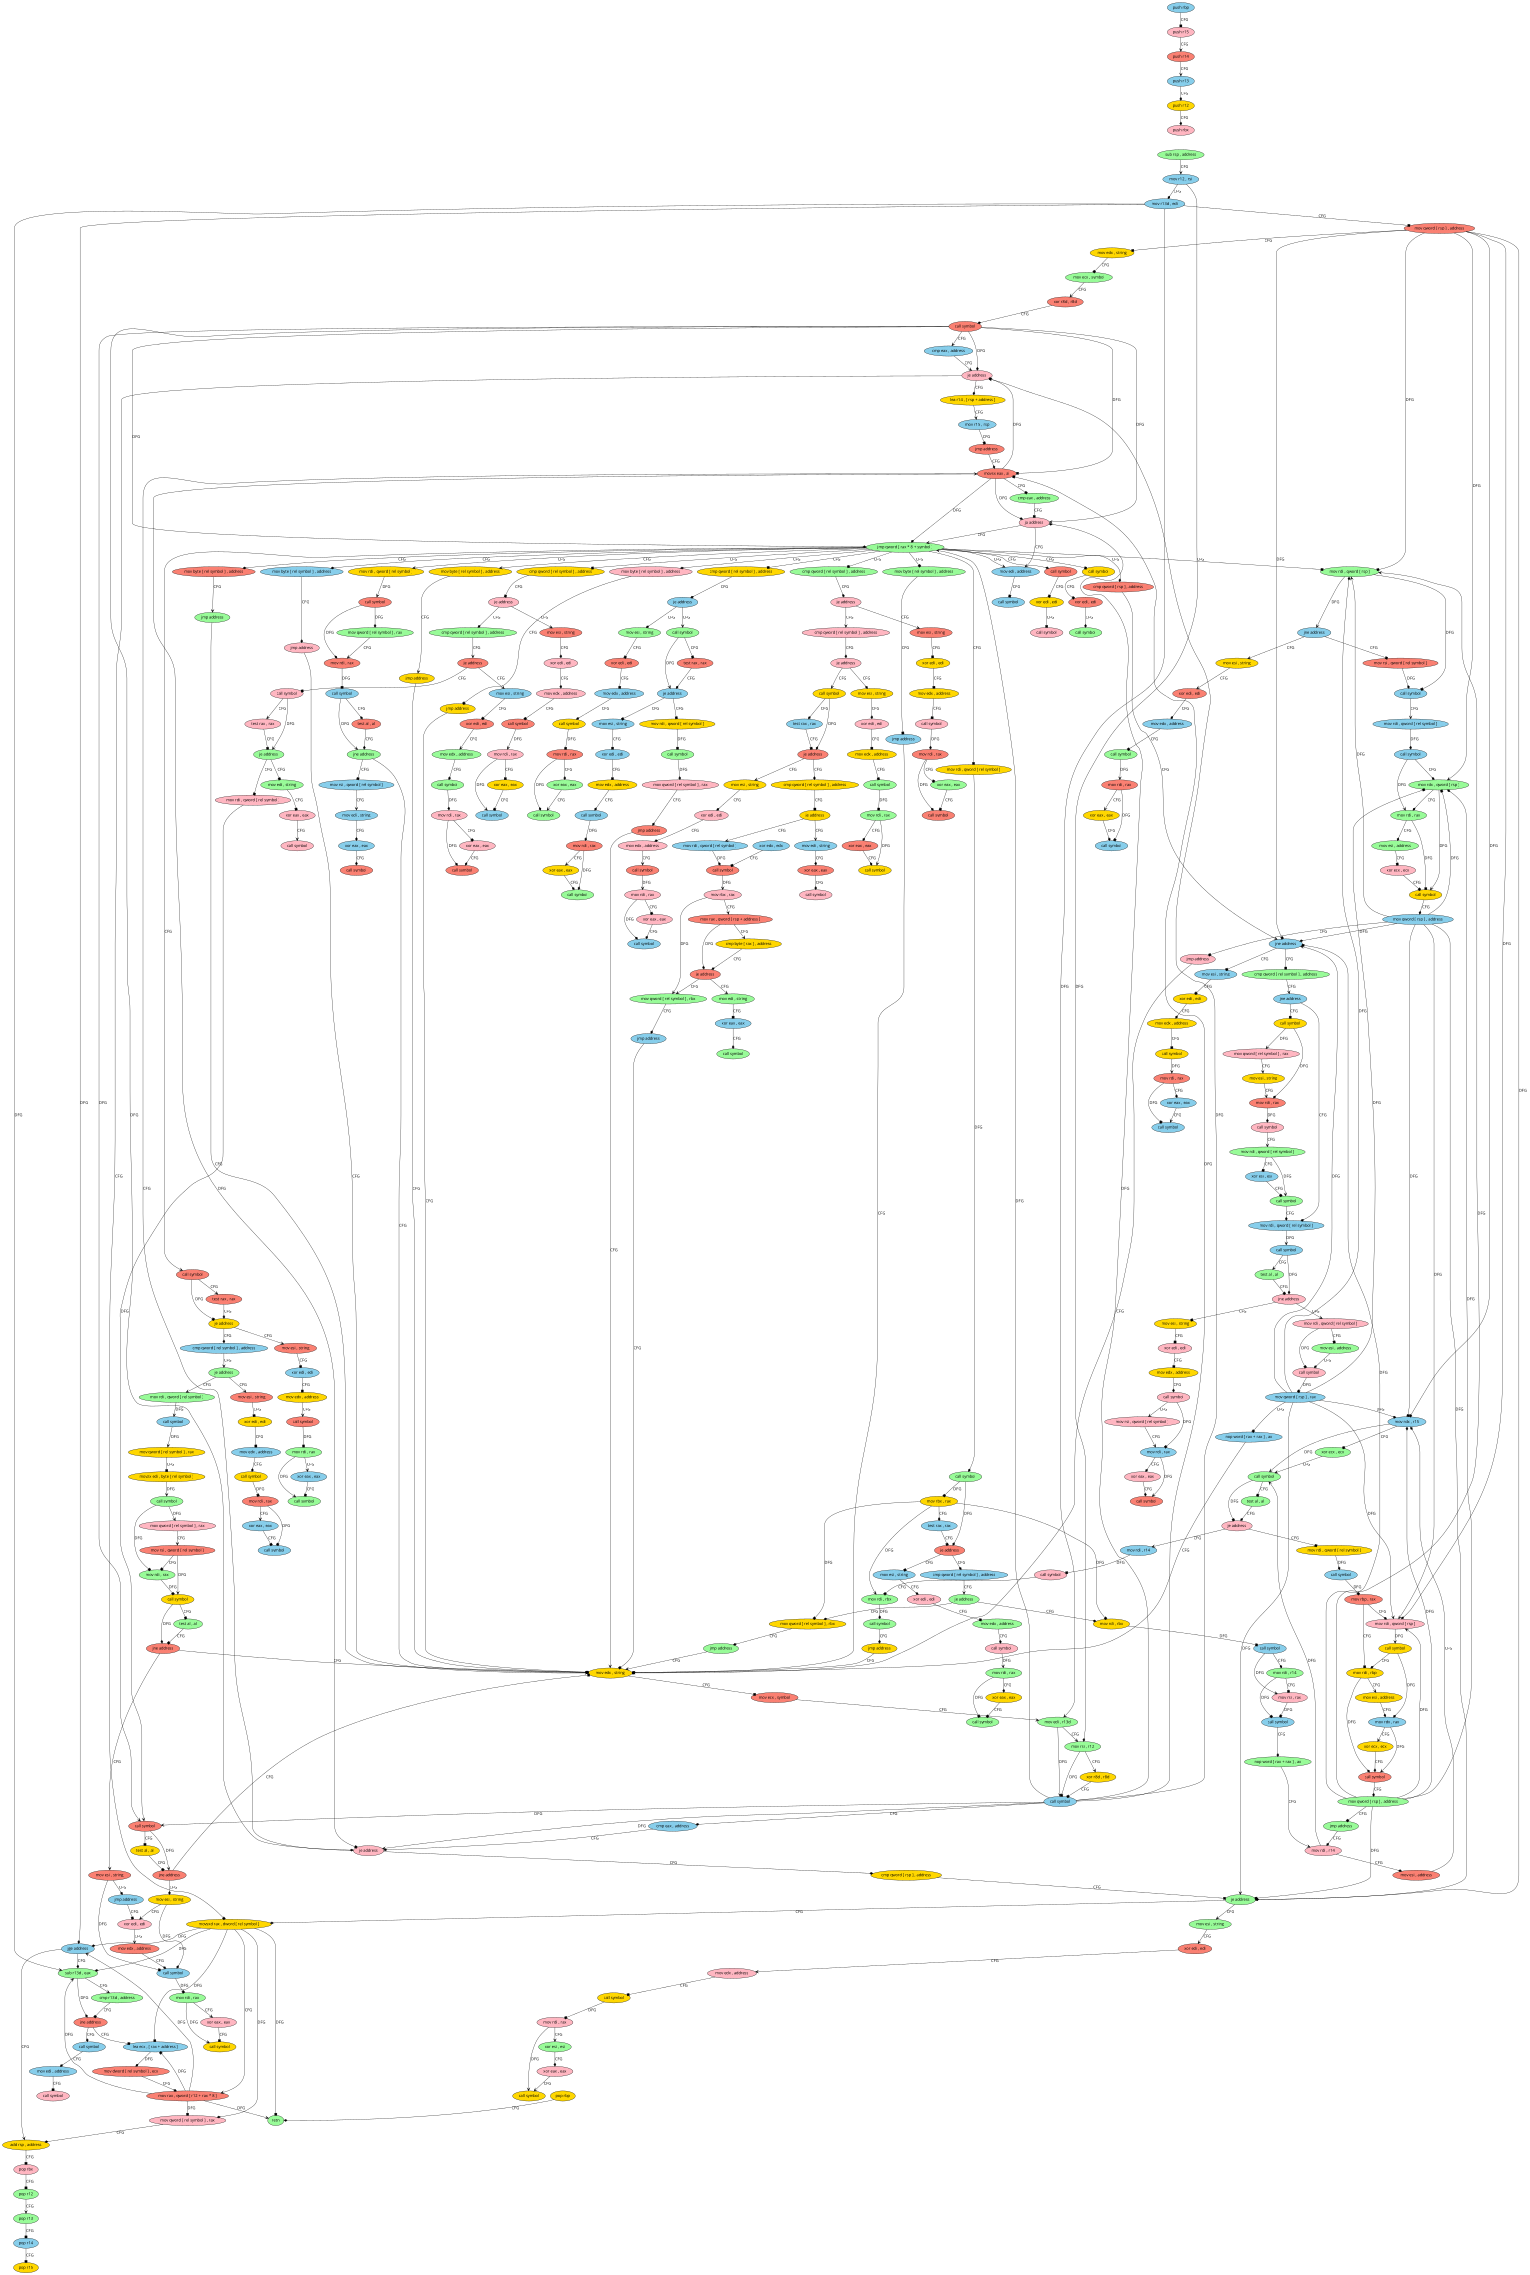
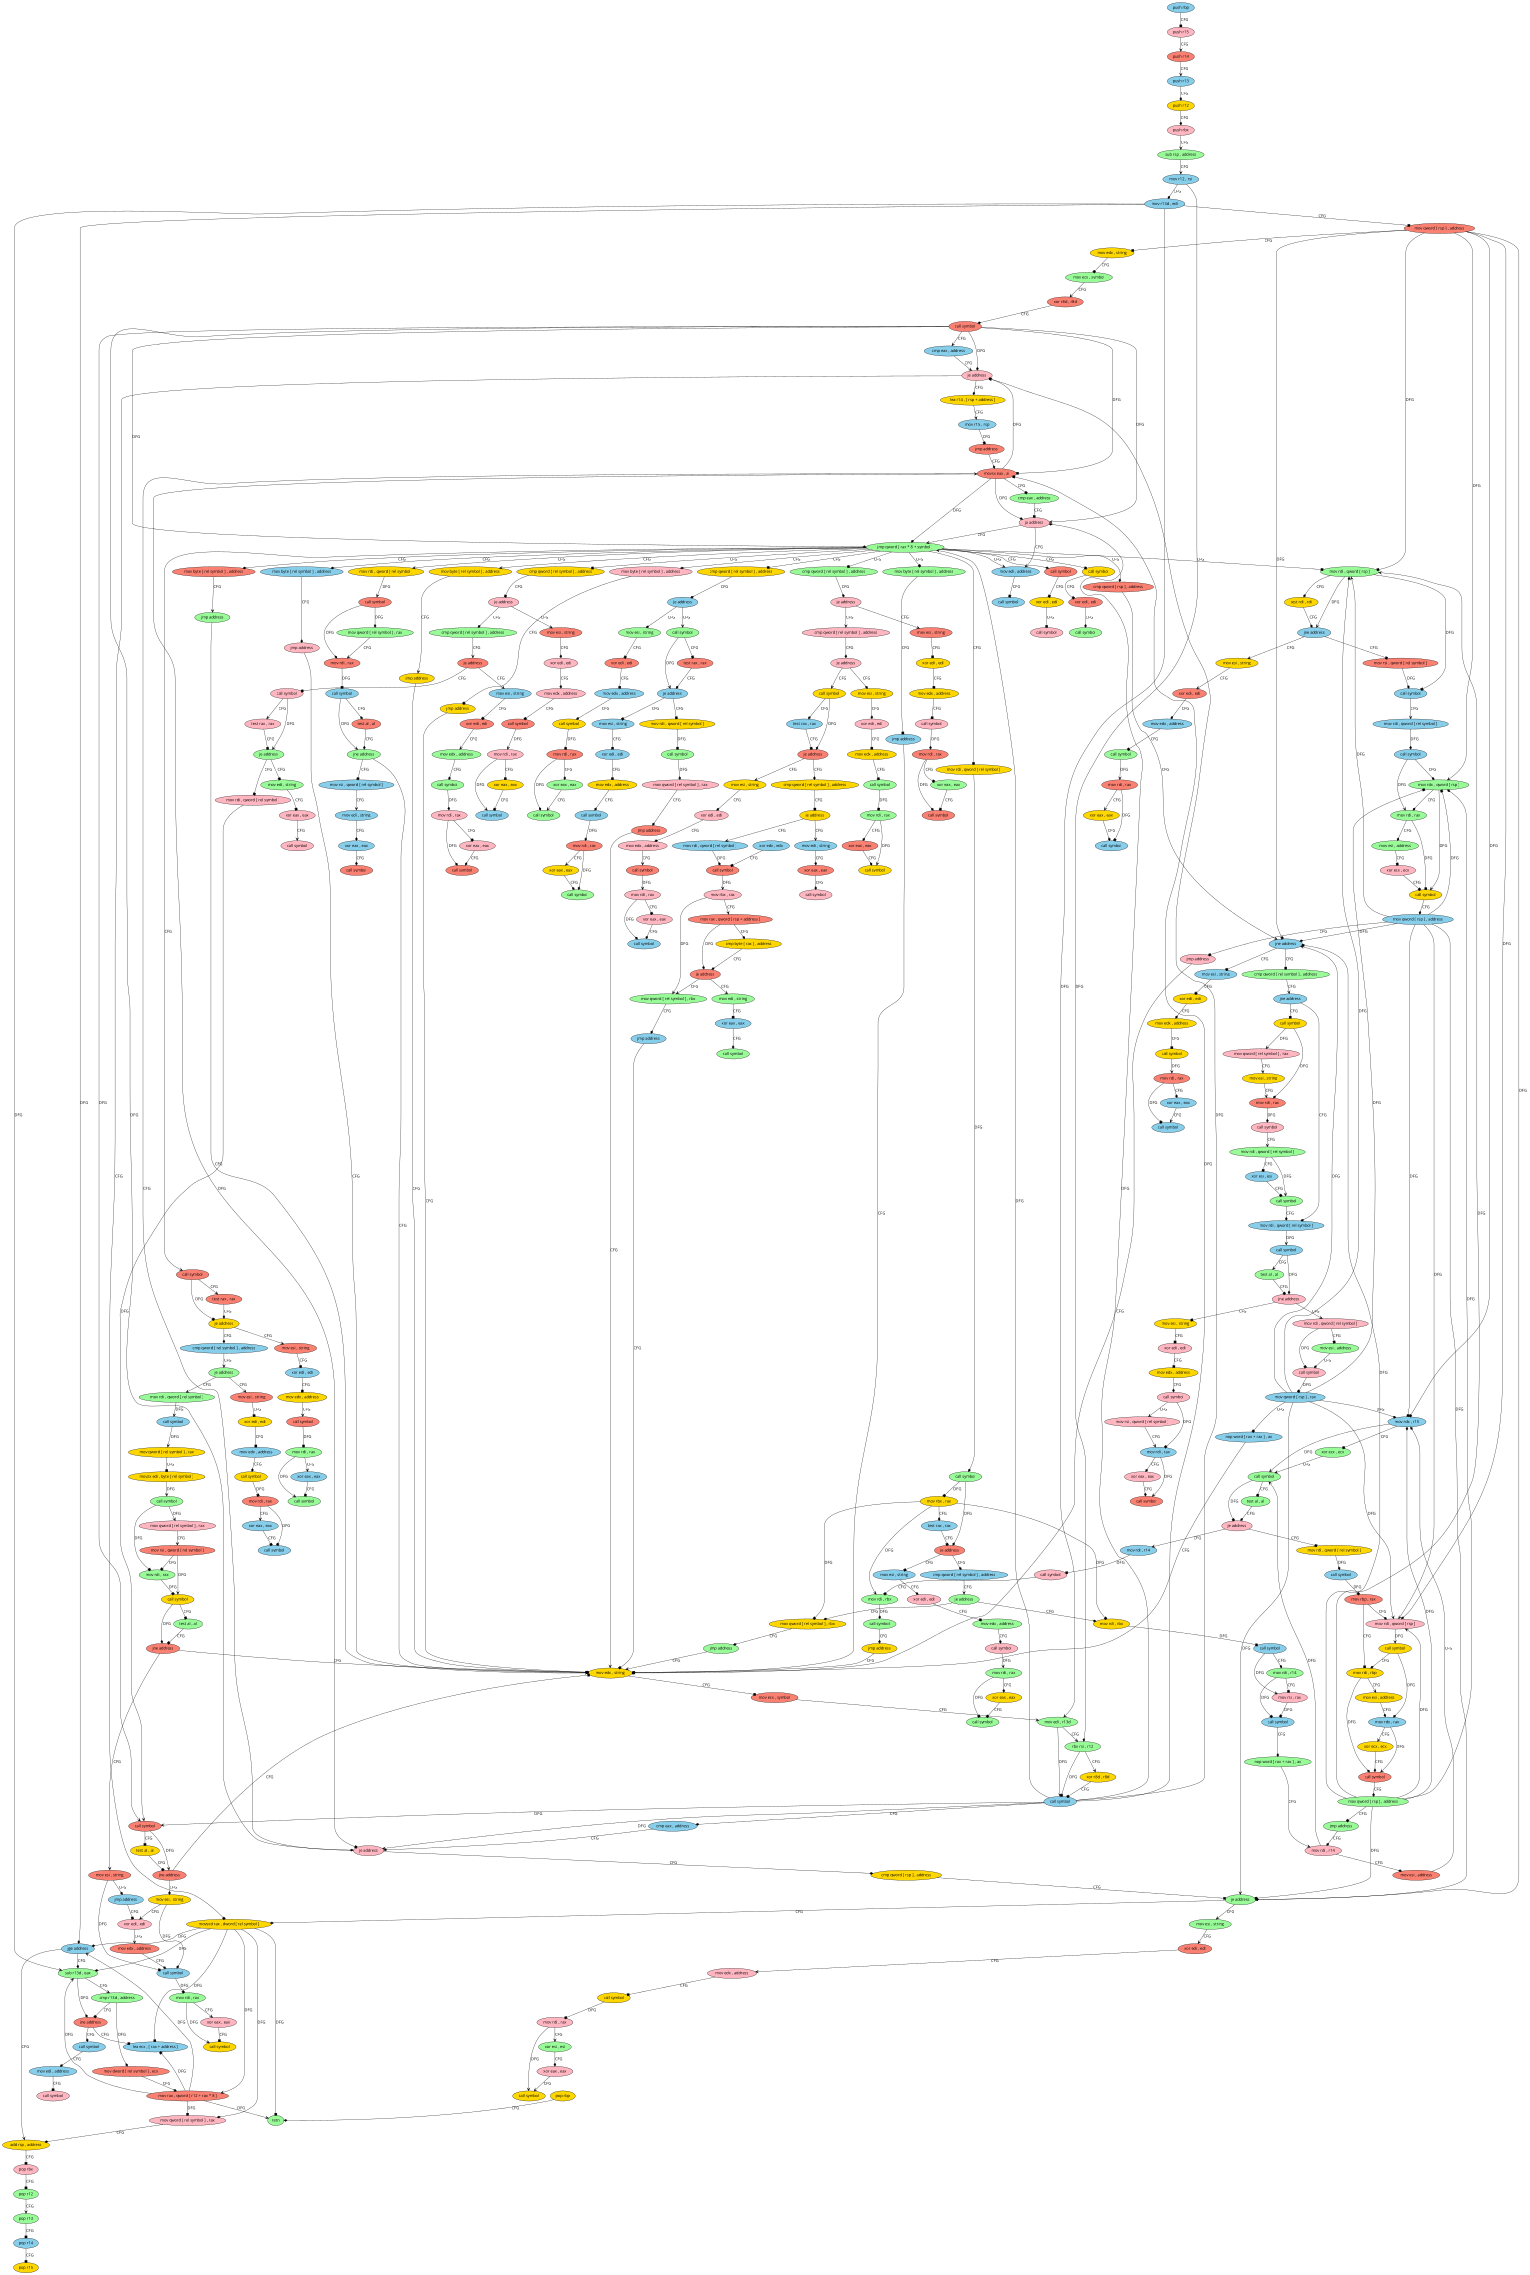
edge "push rbx" -> "sub rsp , address": added, label "CFG"
node "test rdi , rdi": added
edge "mov rax , qword [ rsp + address ]" -> "cmp byte [ rax ] , address": arrowhead vee -> diamond
node "mov rsi , r12": label "mov rsi , r12" -> "rbx rsi , r12"
edge "movsxd rax , dword [ rel symbol ]" -> "mov rax , qword [ r12 + rax * 8 ]": label "CFG" -> "DFG"
edge "lea ecx , [ rax + address ]" -> "mov dword [ rel symbol ] , ecx": now "cmp r13d , address" -> "mov dword [ rel symbol ] , ecx"
